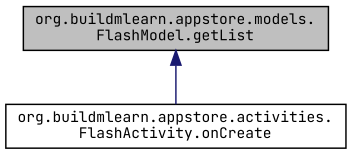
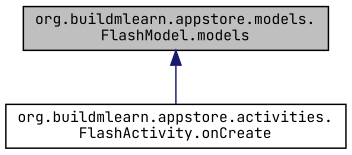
node "org.buildmlearn.appstore.models. FlashModel.getList": label "org.buildmlearn.appstore.models. FlashModel.getList" -> "org.buildmlearn.appstore.models. FlashModel.models"
